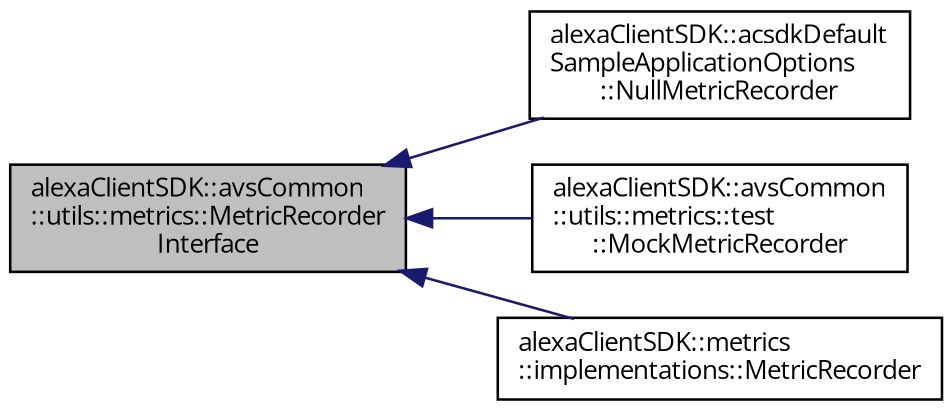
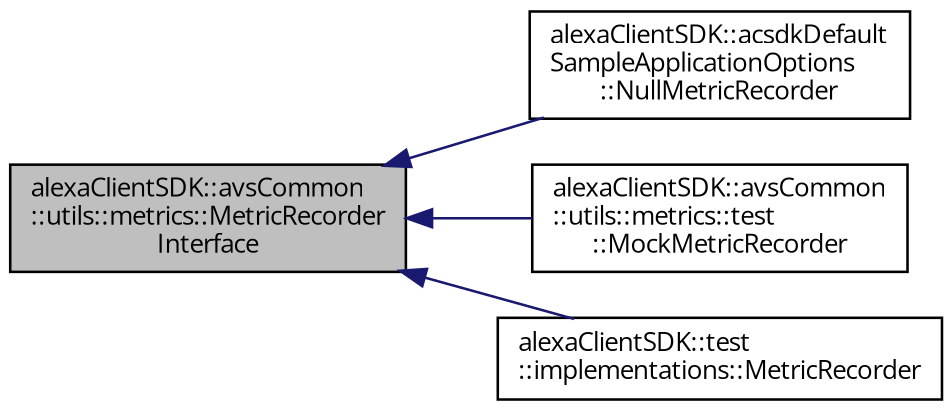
node "alexaClientSDK::metrics ::implementations::MetricRecorder": label "alexaClientSDK::metrics ::implementations::MetricRecorder" -> "alexaClientSDK::test ::implementations::MetricRecorder"
